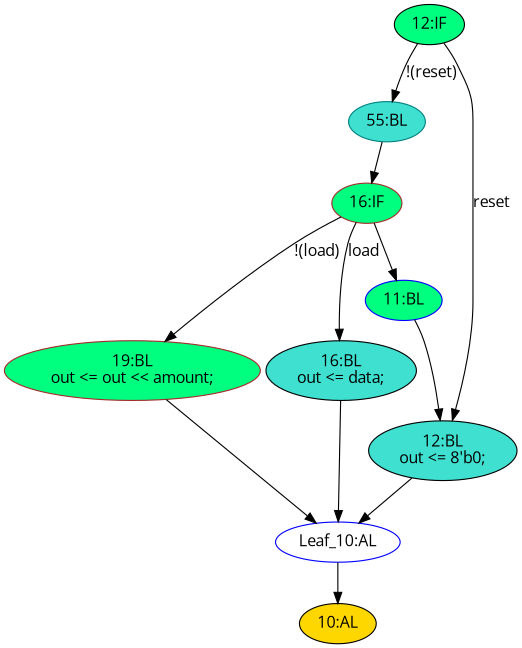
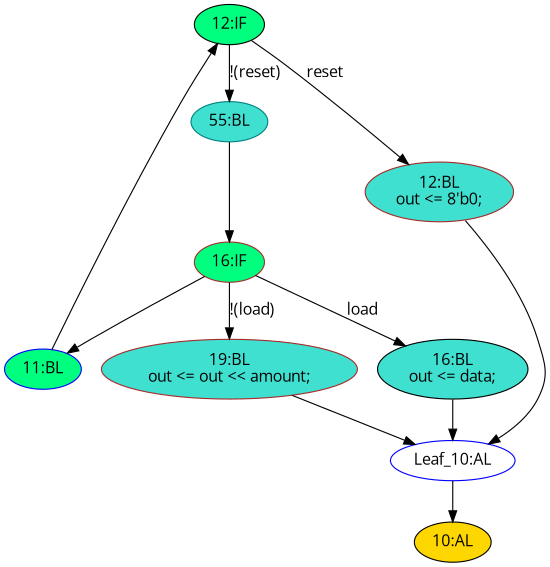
edge "11:BL" -> "12:BL out <= 8'b0;": now "11:BL" -> "12:IF"
node "19:BL out <= out << amount;": fillcolor springgreen -> turquoise
node "12:BL out <= 8'b0;": color black -> brown
